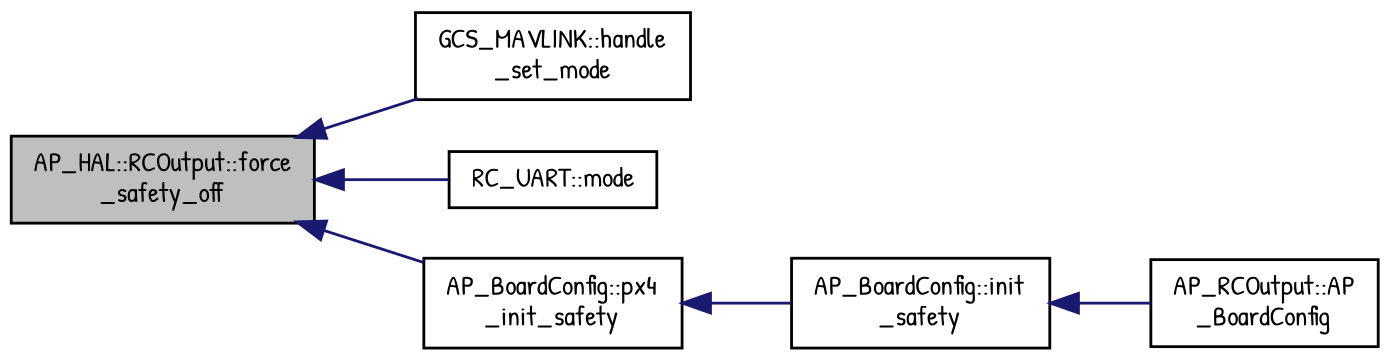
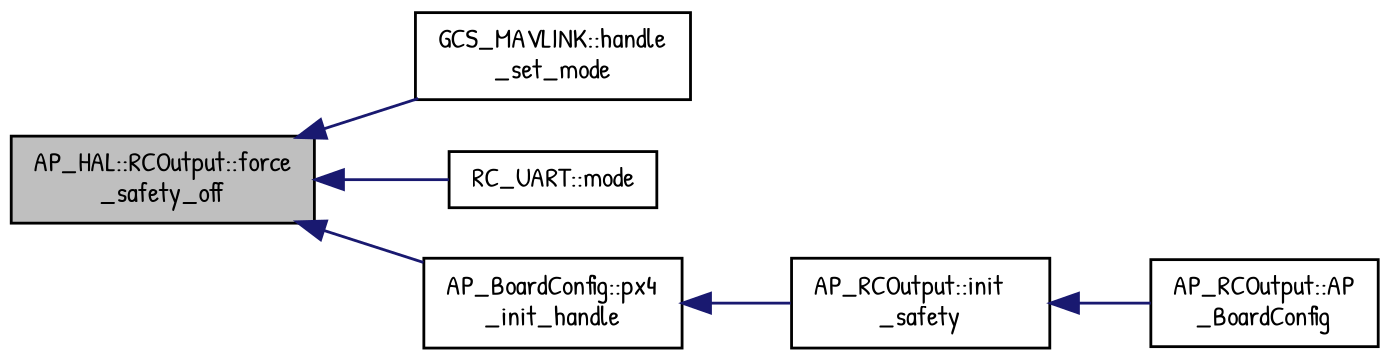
node "AP_BoardConfig::px4 _init_safety": label "AP_BoardConfig::px4 _init_safety" -> "AP_BoardConfig::px4 _init_handle"
node "AP_BoardConfig::init _safety": label "AP_BoardConfig::init _safety" -> "AP_RCOutput::init _safety"
